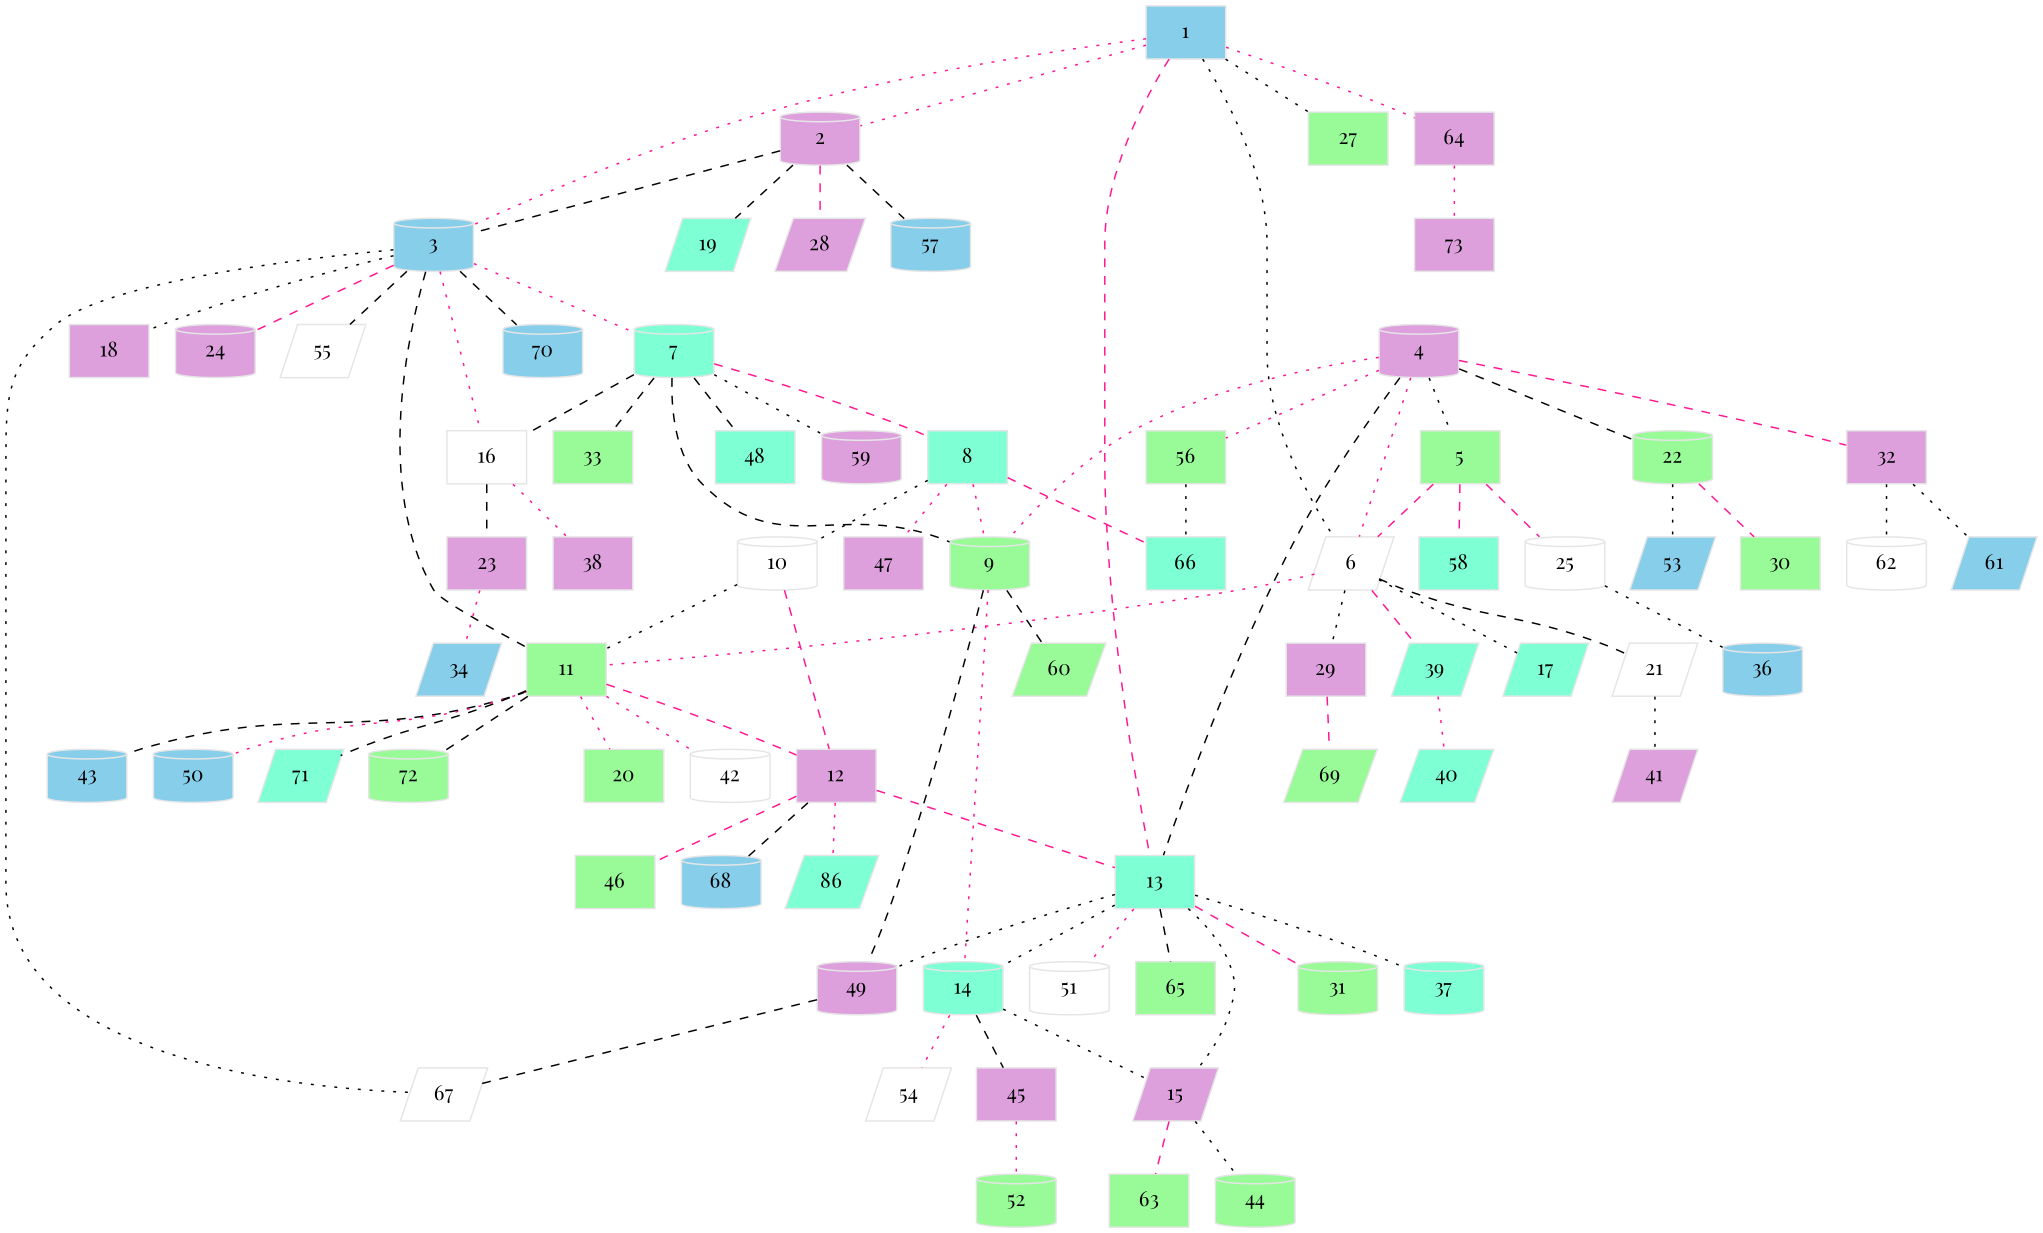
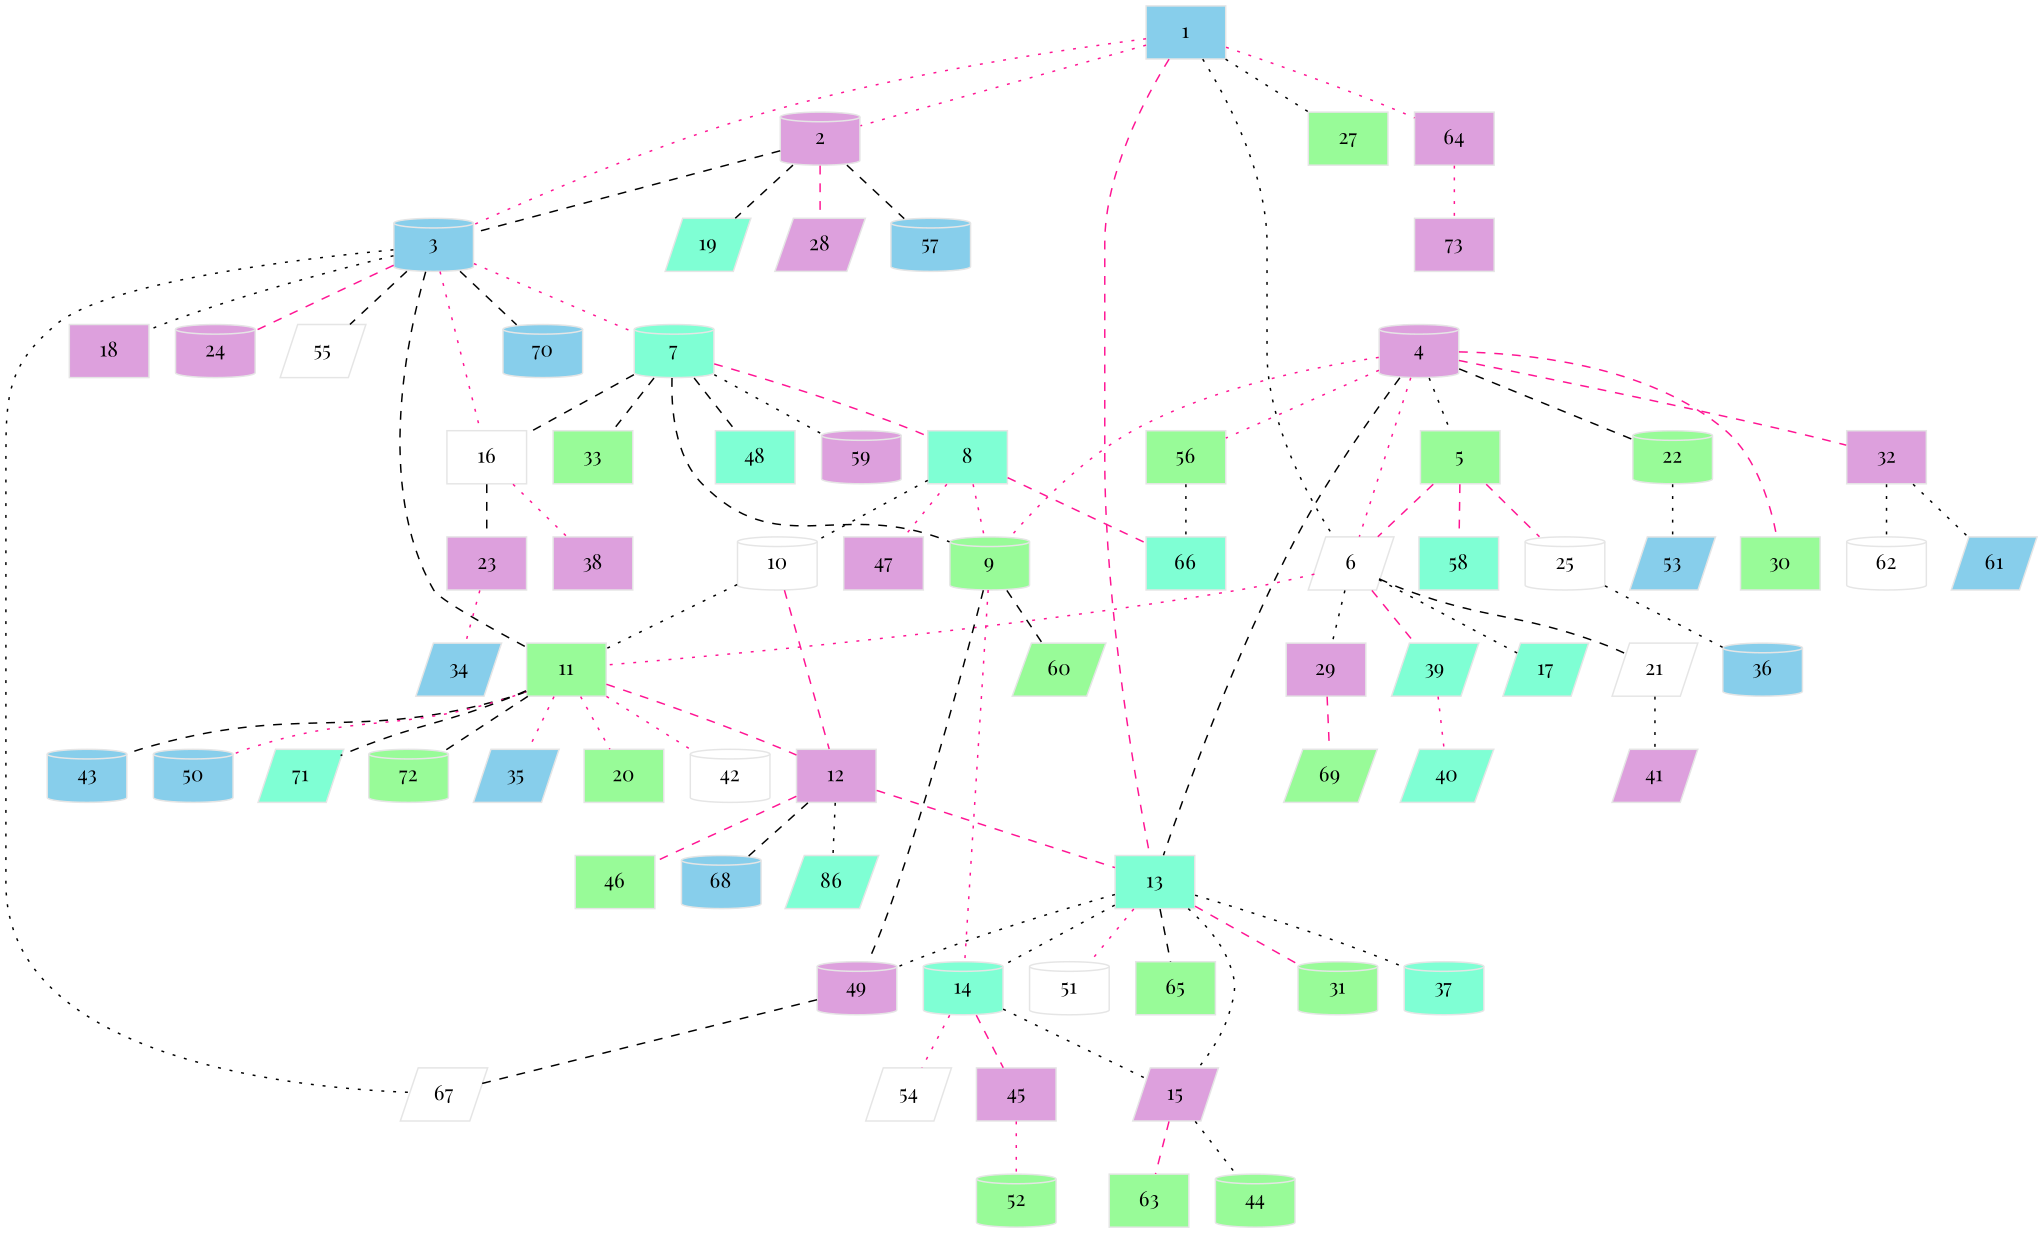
edge "22" -- "30": now "4" -- "30"
node "35": added
edge "12" -- "86": color deeppink -> black
edge "14" -- "45": color black -> deeppink
